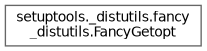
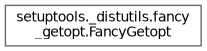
node "setuptools._distutils.fancy _distutils.FancyGetopt": label "setuptools._distutils.fancy _distutils.FancyGetopt" -> "setuptools._distutils.fancy _getopt.FancyGetopt"
